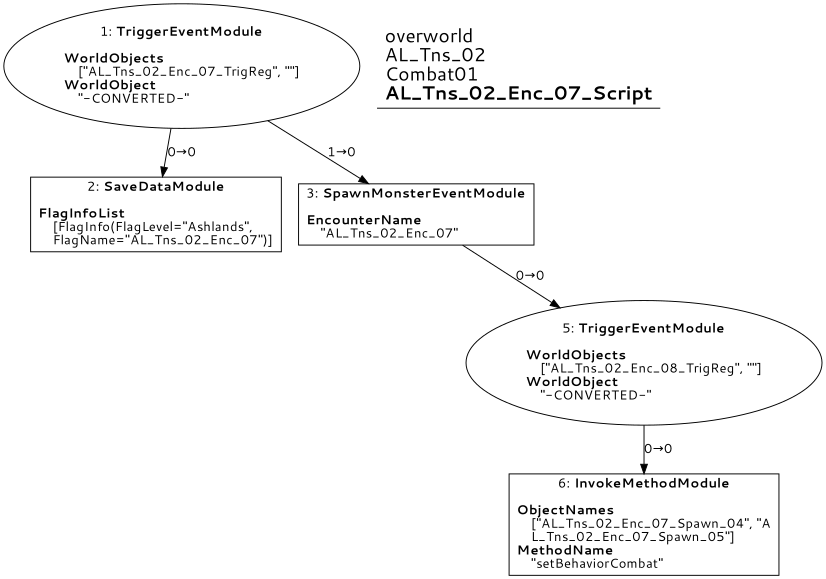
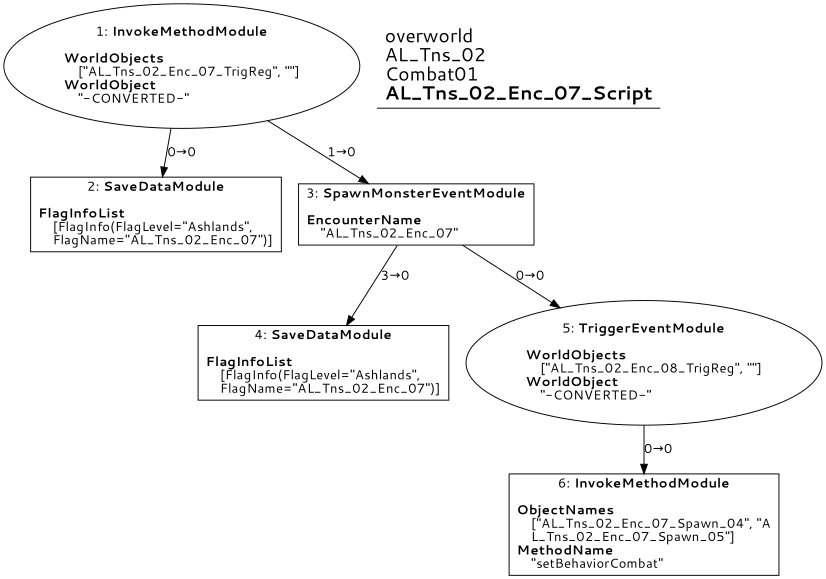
node "1:": text "TriggerEventModule" -> "InvokeMethodModule"
node "4:": added
